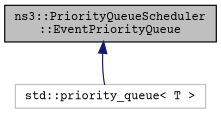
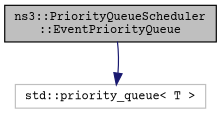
edge "std::priority_queue< T >" -> "ns3::PriorityQueueScheduler ::EventPriorityQueue": reversed
